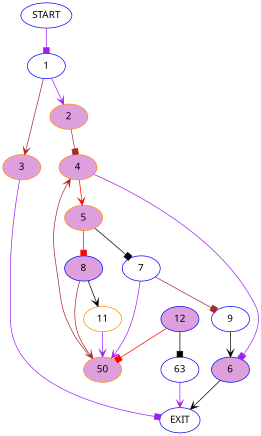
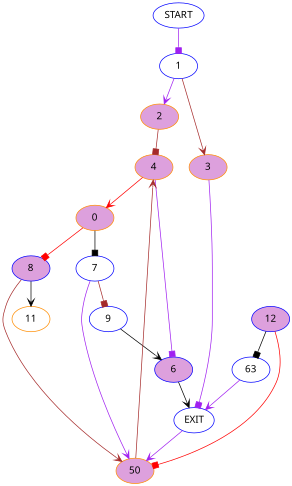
node "5": label "5" -> "0"
edge "11" -> "50": now "EXIT" -> "50"
